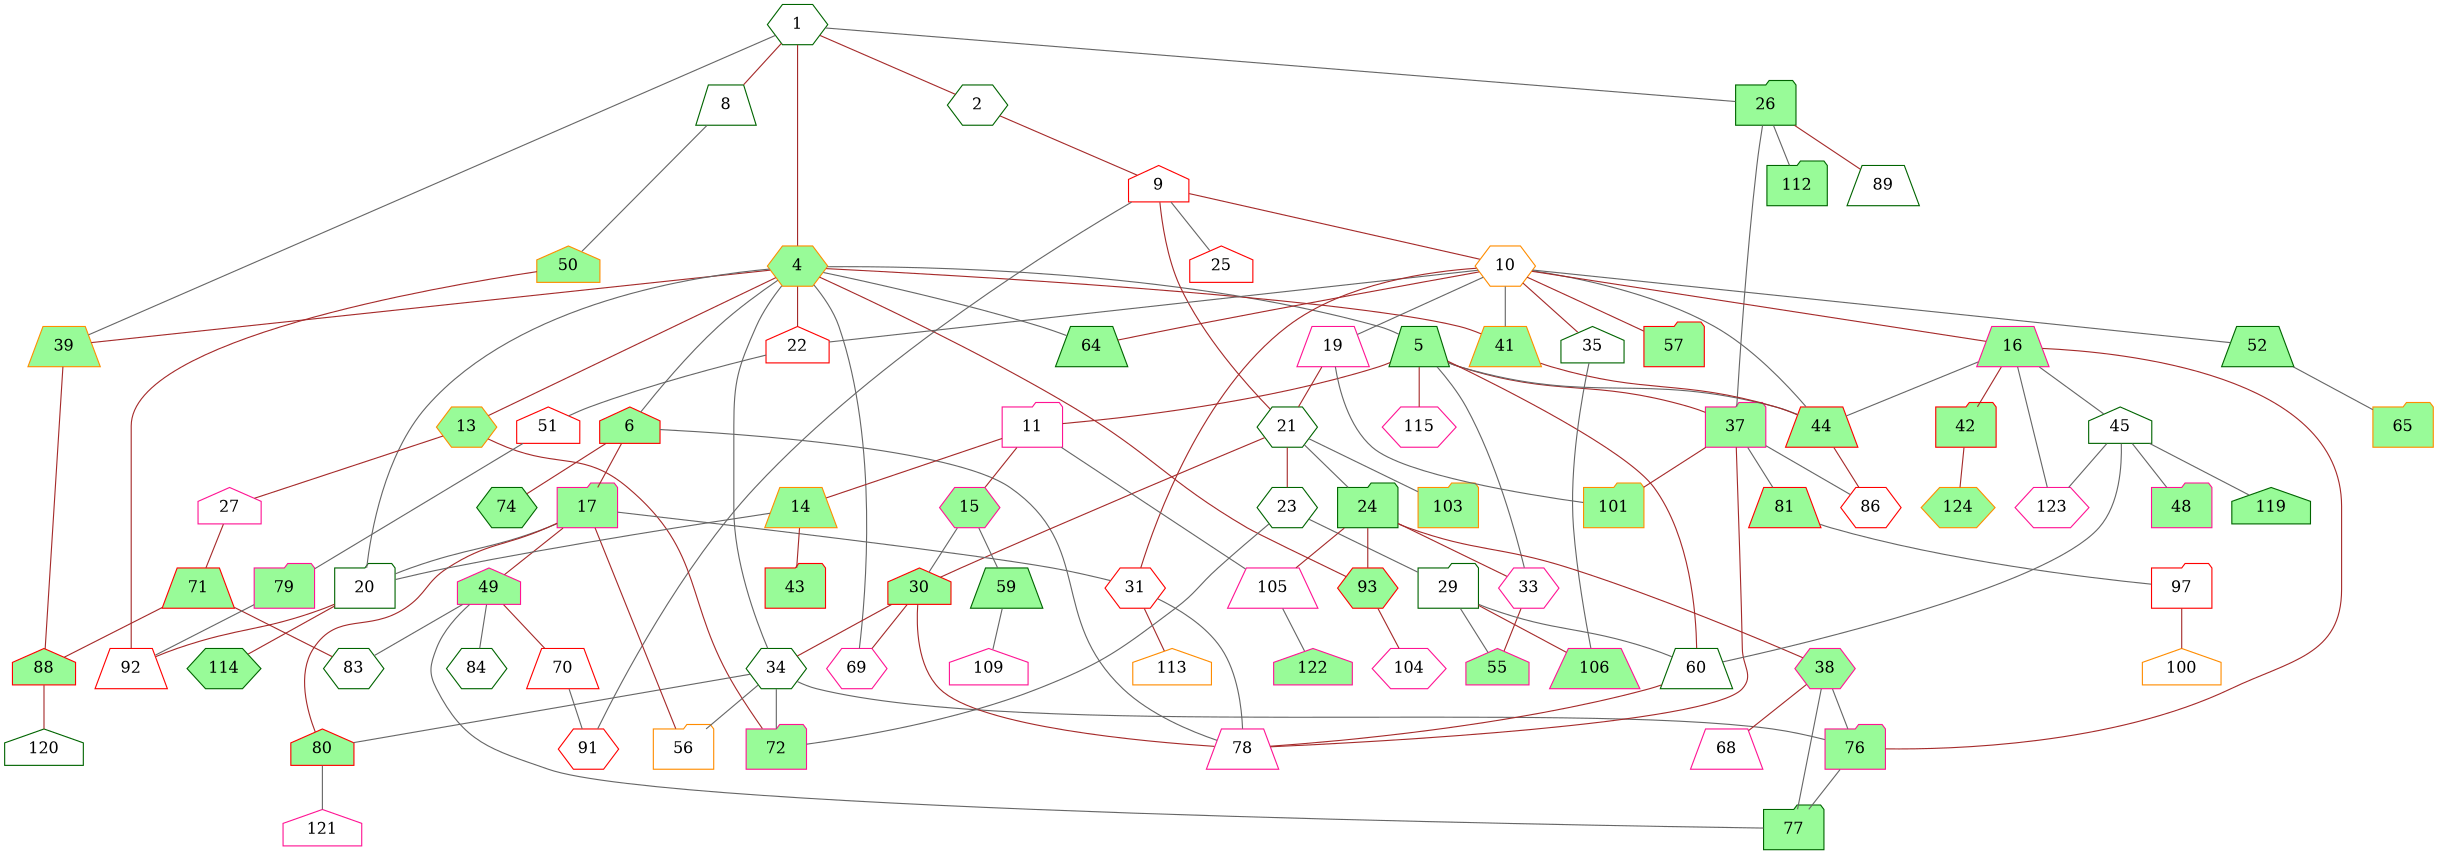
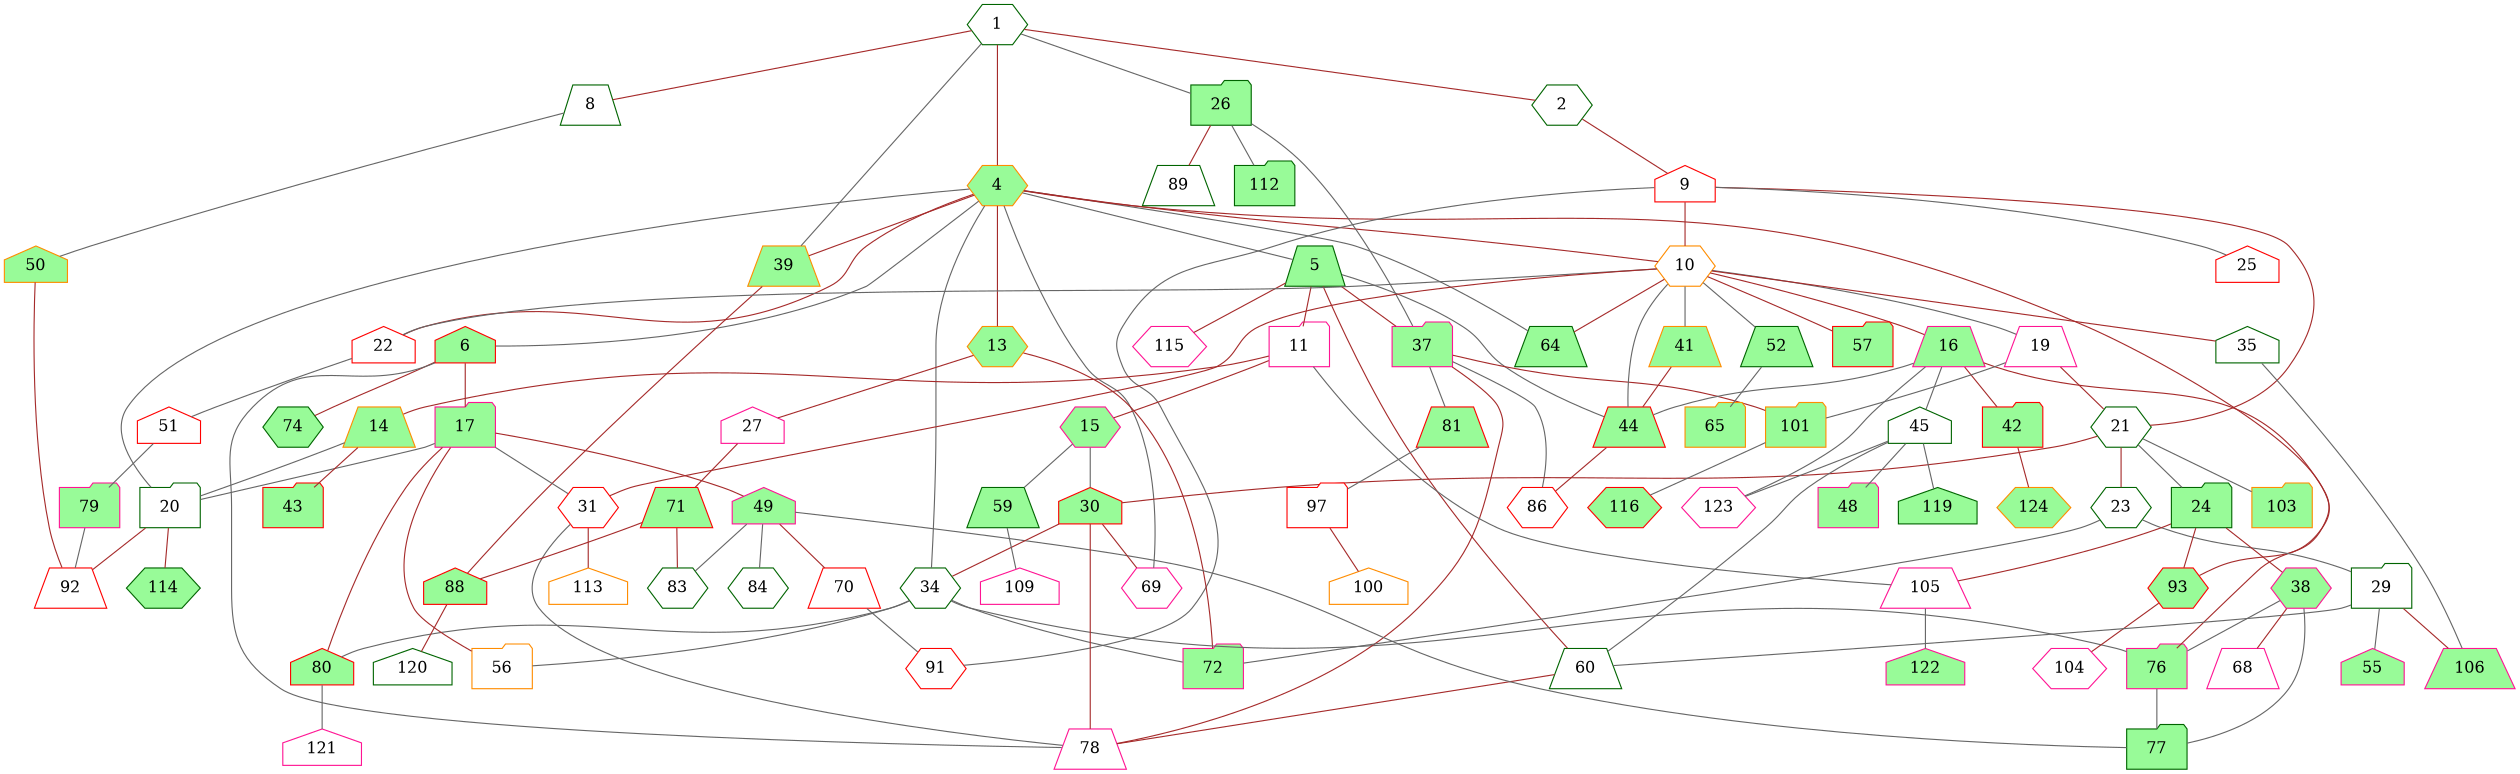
edge "4" -- "41": now "4" -- "10"
node "116": added
node "33": removed
